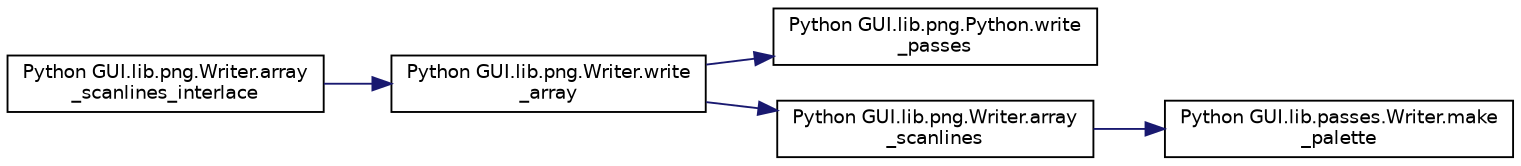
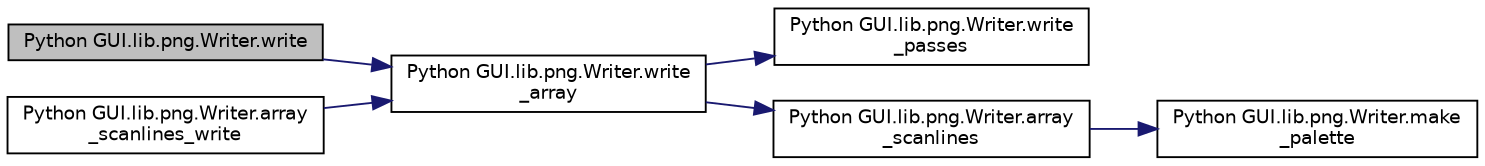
node "Python GUI.lib.png.Python.write _passes": label "Python GUI.lib.png.Python.write _passes" -> "Python GUI.lib.png.Writer.write _passes"
node "Python GUI.lib.png.Writer.write": added
node "Python GUI.lib.png.Writer.array _scanlines_interlace": label "Python GUI.lib.png.Writer.array _scanlines_interlace" -> "Python GUI.lib.png.Writer.array _scanlines_write"
node "Python GUI.lib.passes.Writer.make _palette": label "Python GUI.lib.passes.Writer.make _palette" -> "Python GUI.lib.png.Writer.make _palette"
